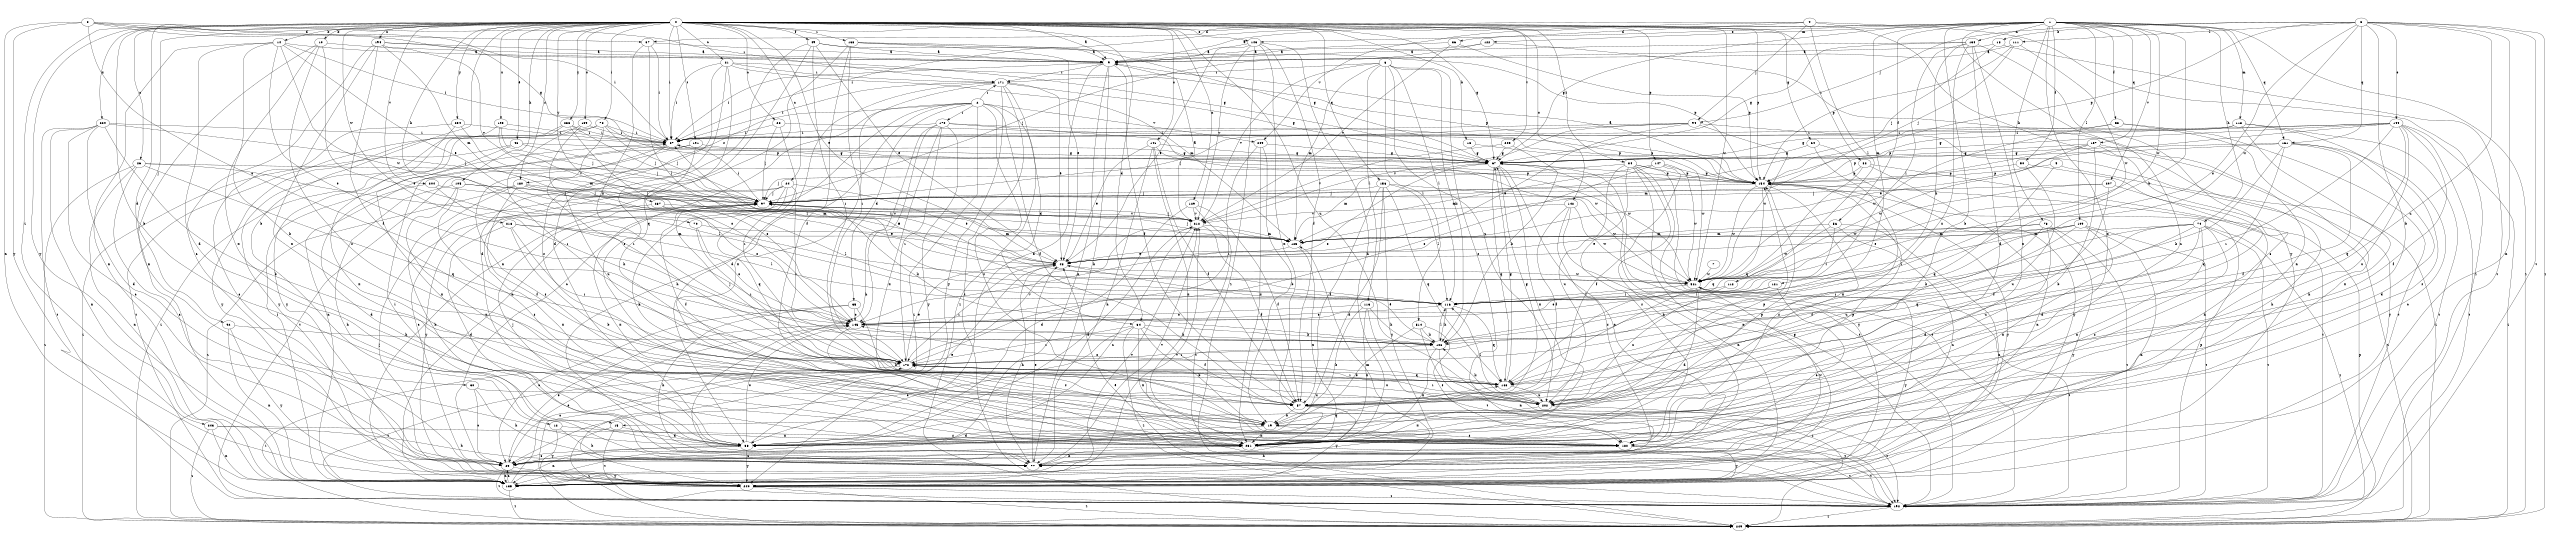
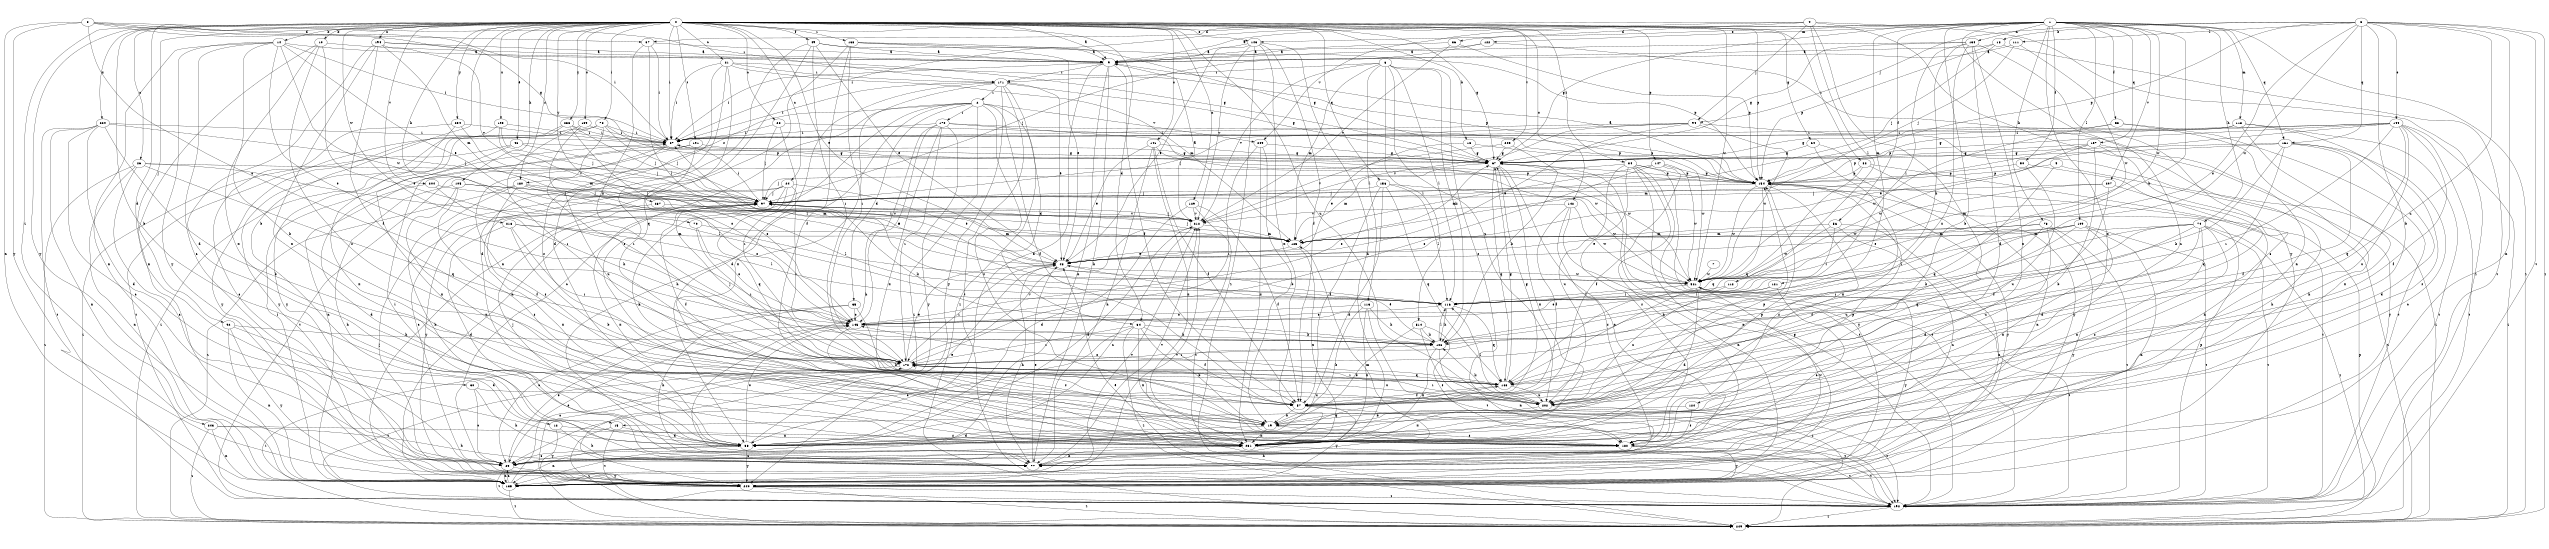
edge "2" -> "171": reversed
edge "111" -> "154": now "18" -> "154"
edge "237" -> "48": now "13" -> "48"
edge "67" -> "145": reversed
edge "212" -> "57": now "163" -> "57"
edge "92" -> "38": added, label "d"
node "124": added
edge "156" -> "240": now "14" -> "240"
